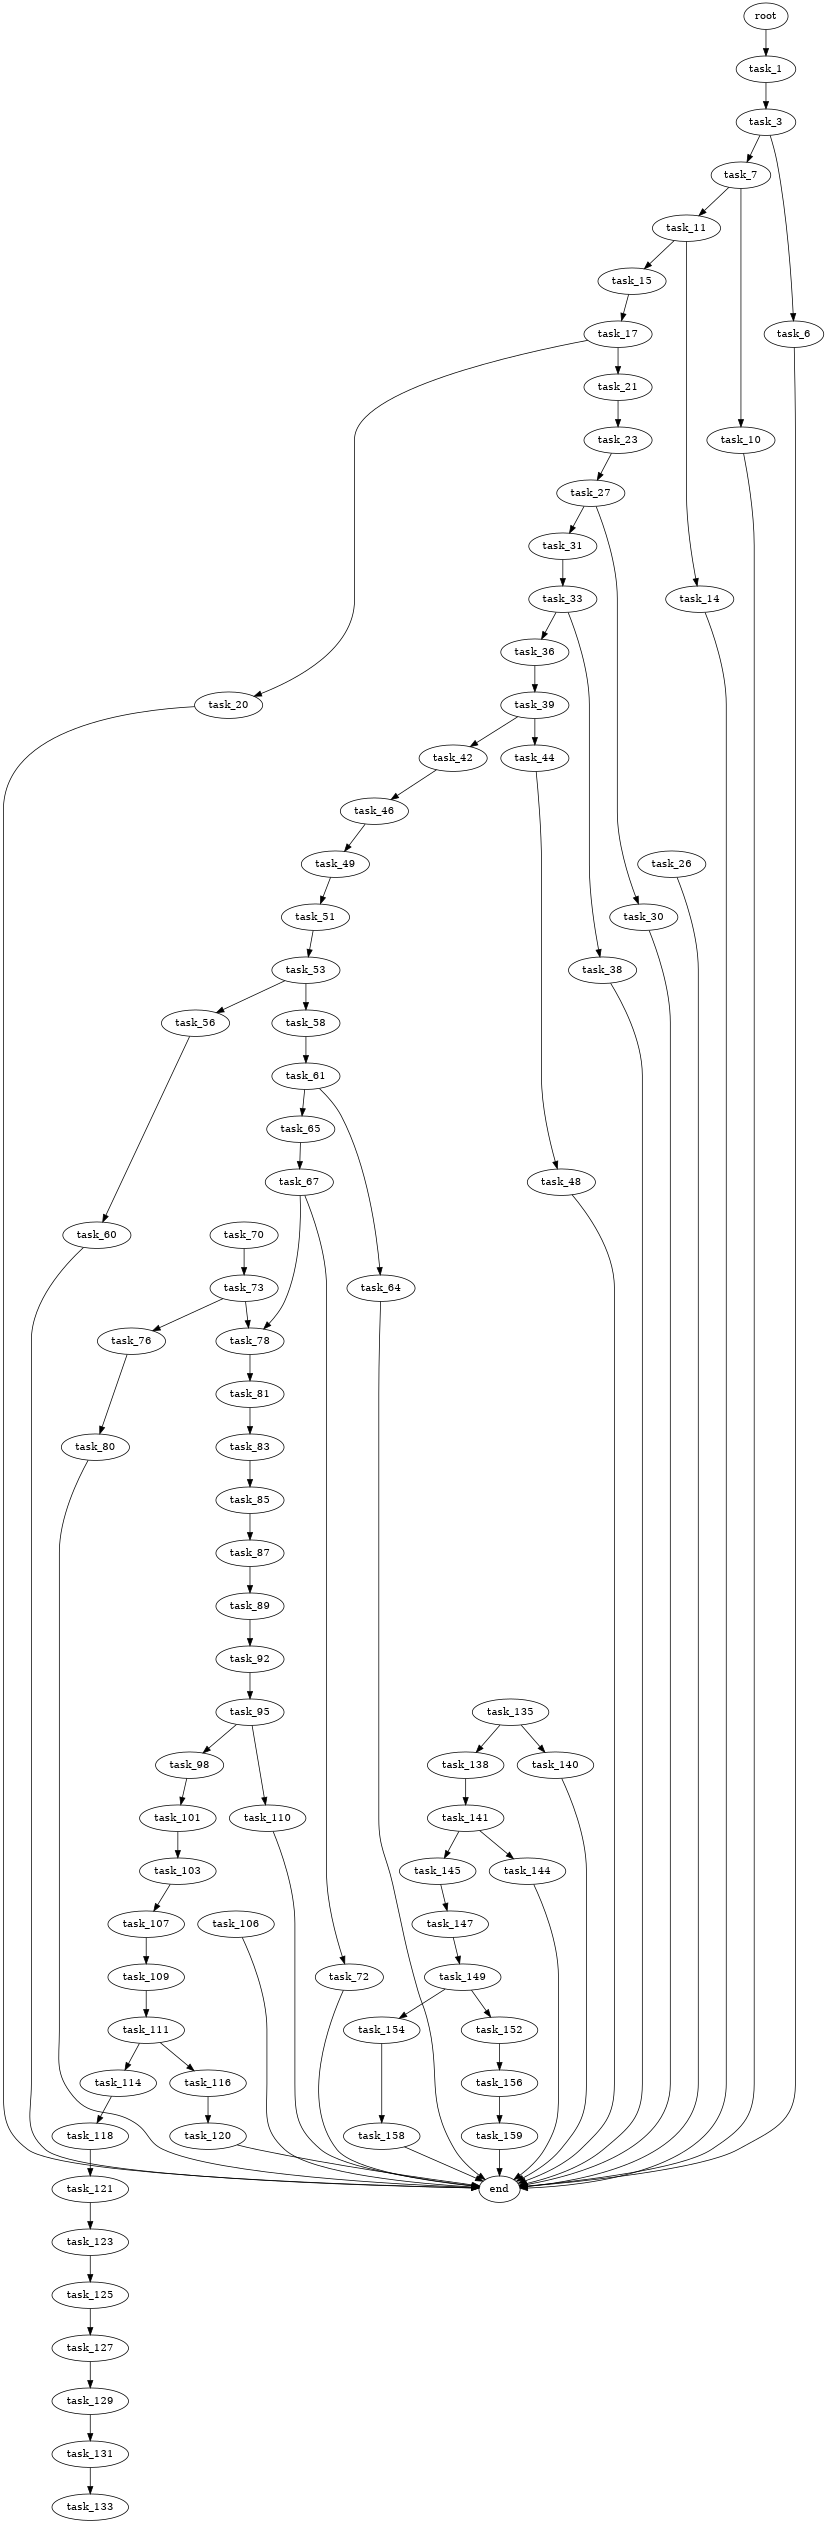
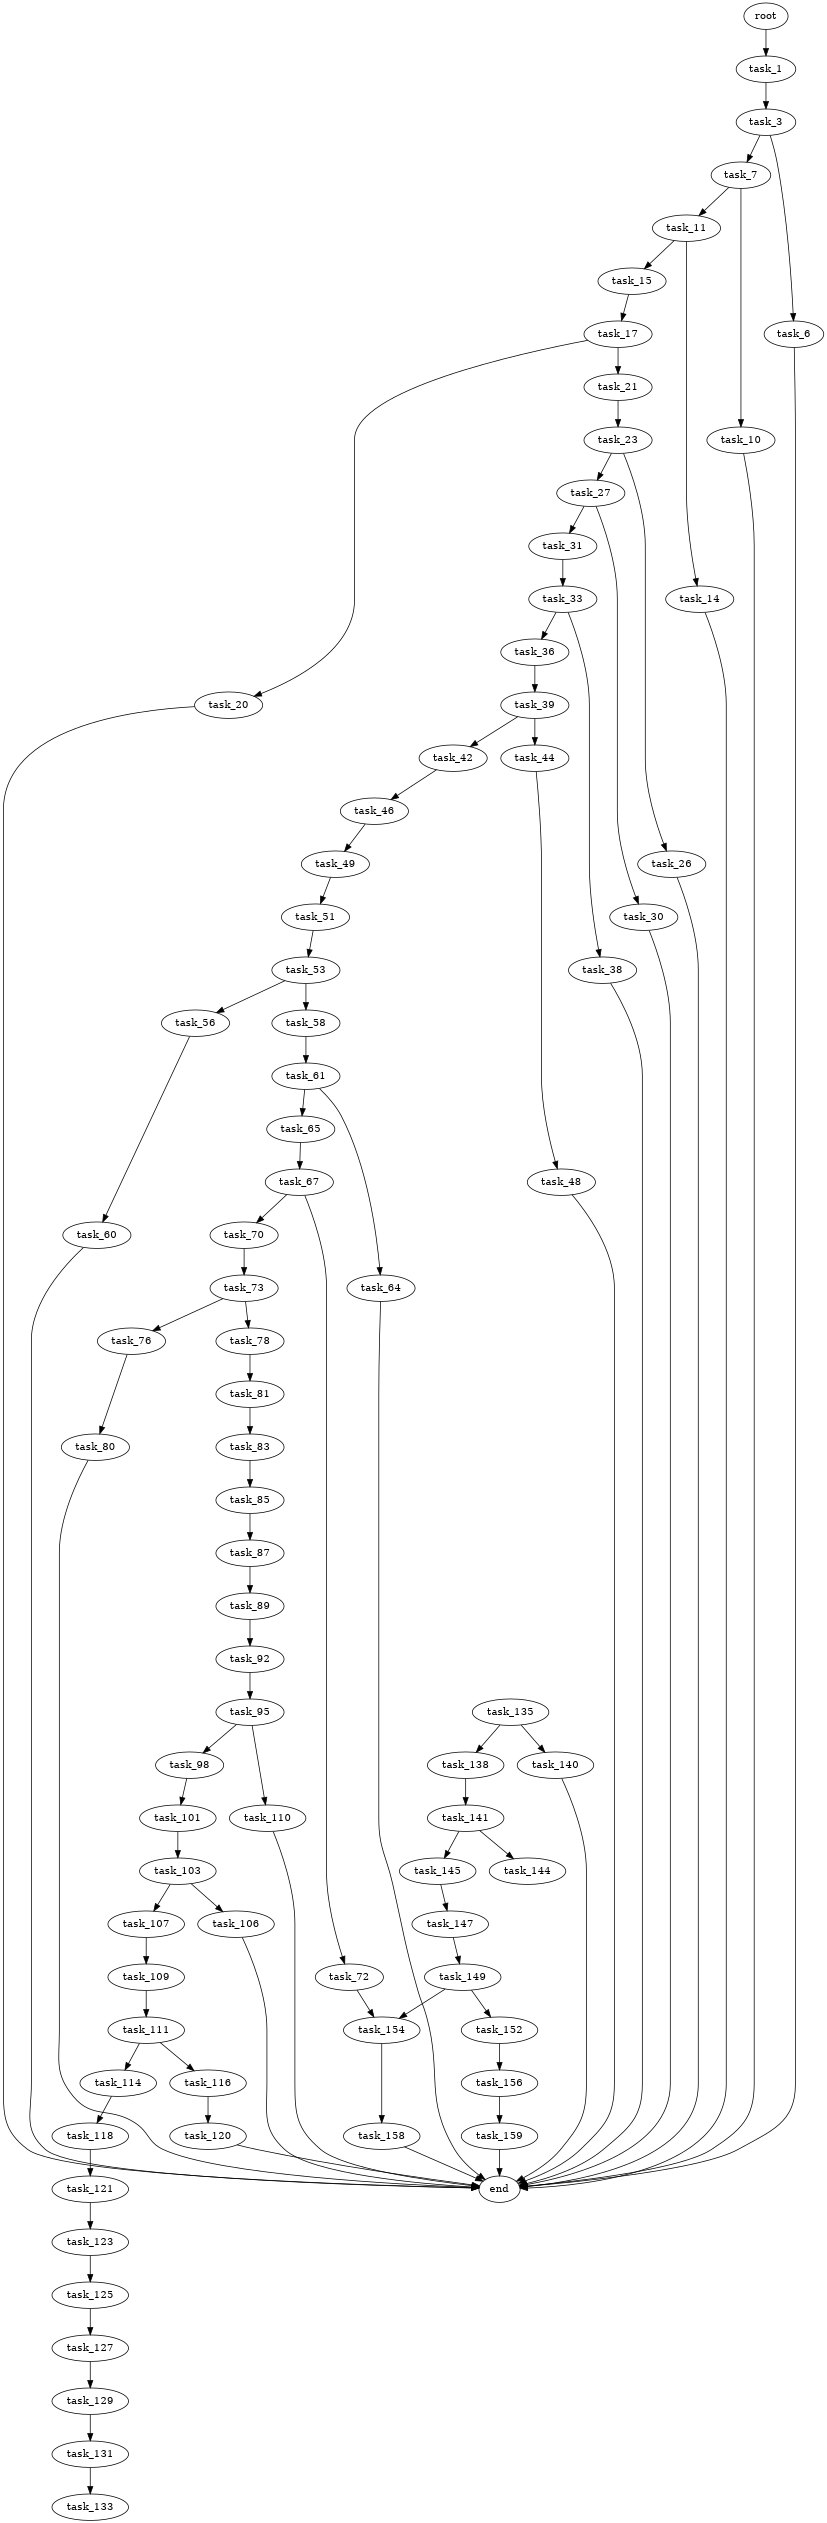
edge "task_23" -> "task_26": added
edge "task_67" -> "task_78": now "task_67" -> "task_70"
edge "task_103" -> "task_106": added
edge "task_144" -> "end": removed
edge "task_72" -> "end": now "task_72" -> "task_154"
